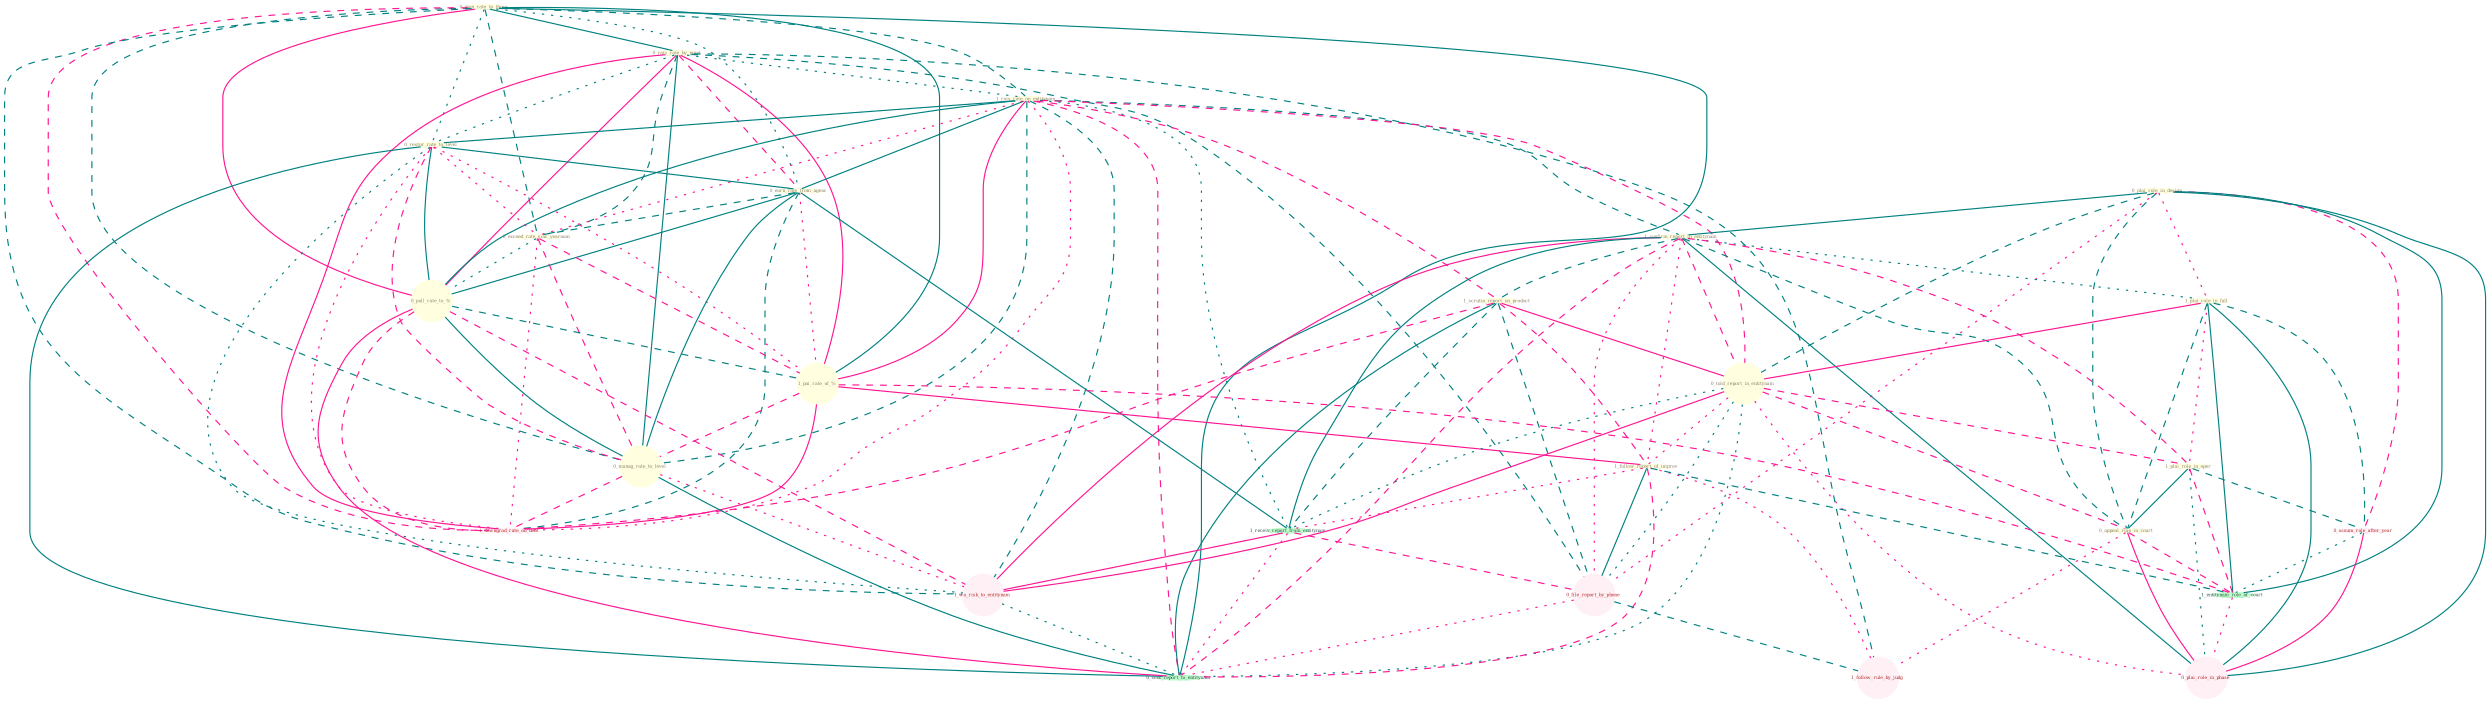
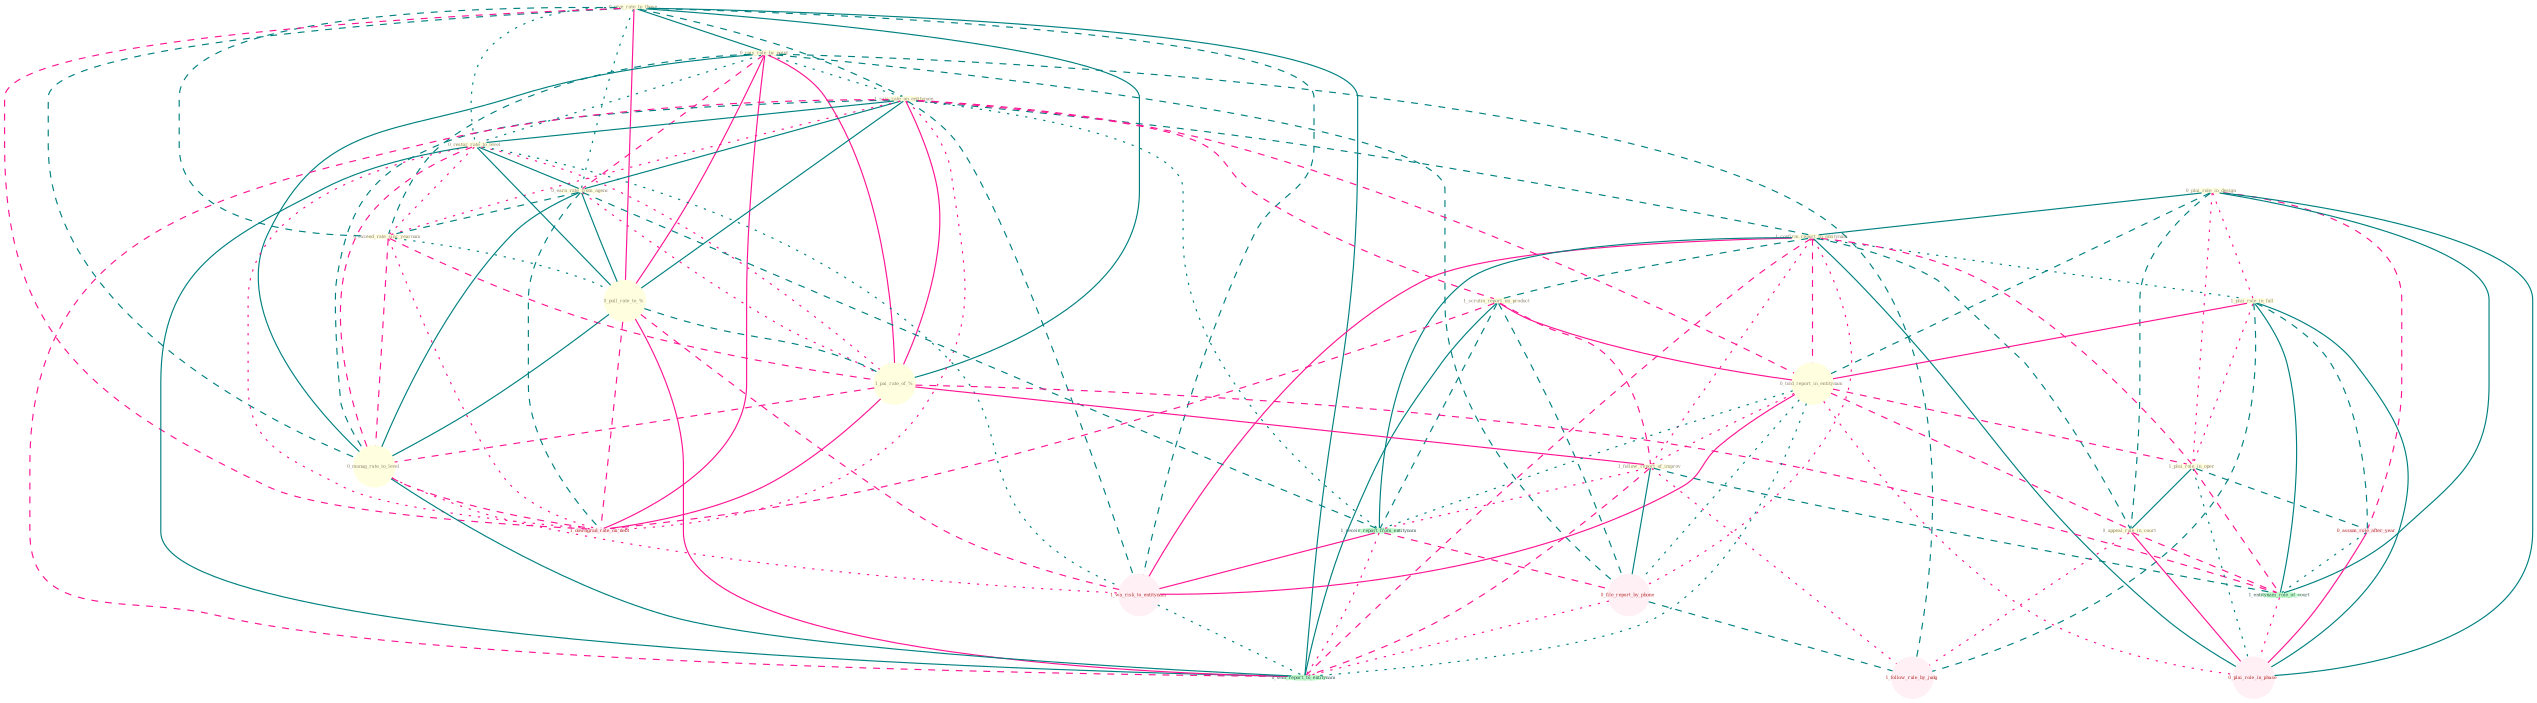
edge "0_earn_rate_from_agenc" -- "1_receiv_report_from_entitynam": style solid -> dashed
edge "0_plai_role_in_design" -- "0_file_report_by_phone": now "0_plai_role_in_design" -- "1_plai_role_in_oper"
edge "1_plai_role_in_fall" -- "0_appeal_rule_in_court": now "1_plai_role_in_fall" -- "1_follow_rule_by_judg"
